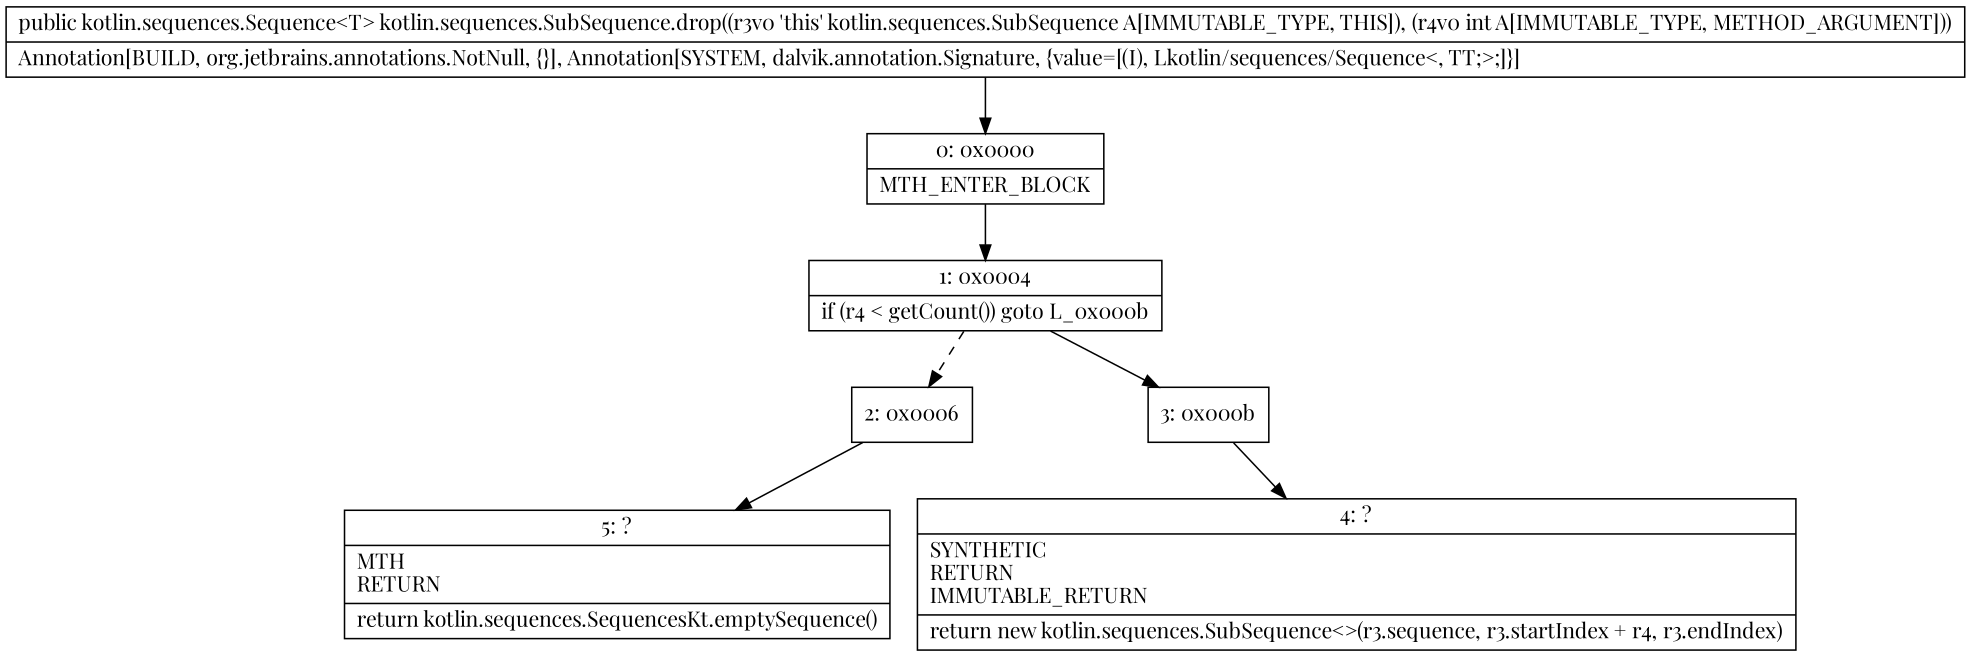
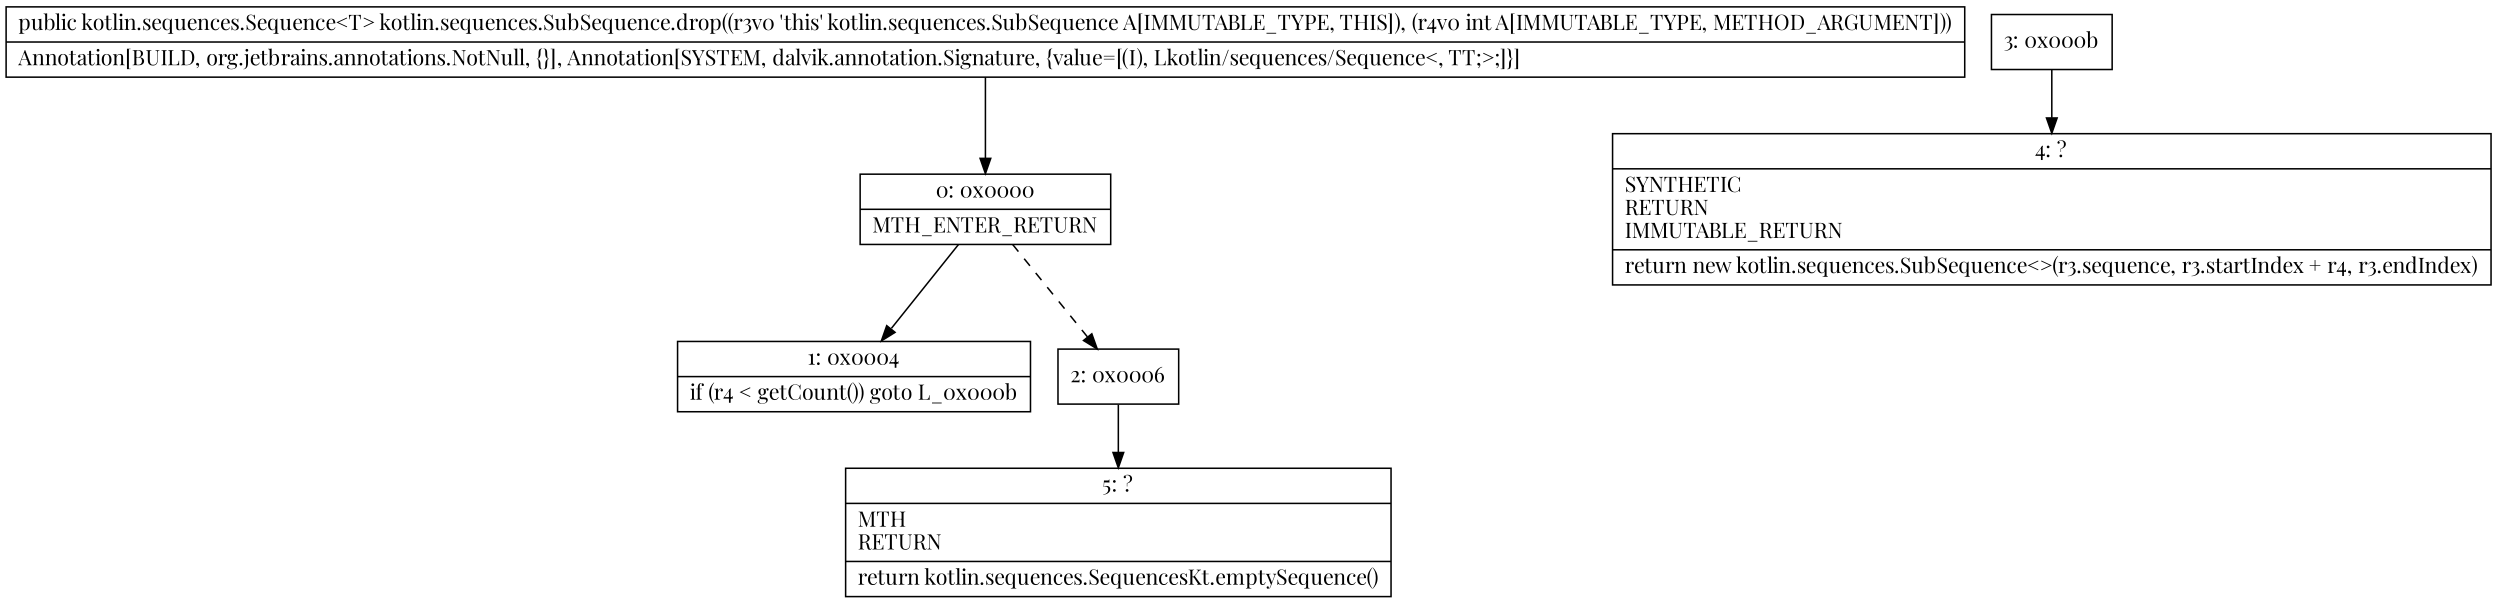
node "0: 0x0000": text "MTH_ENTER_BLOCK" -> "MTH_ENTER_RETURN"
edge "1: 0x0004" -> "2: 0x0006": now "0: 0x0000" -> "2: 0x0006"
edge "1: 0x0004" -> "3: 0x000b": removed
